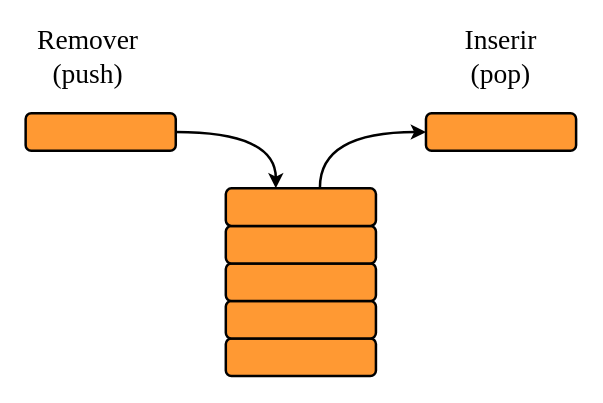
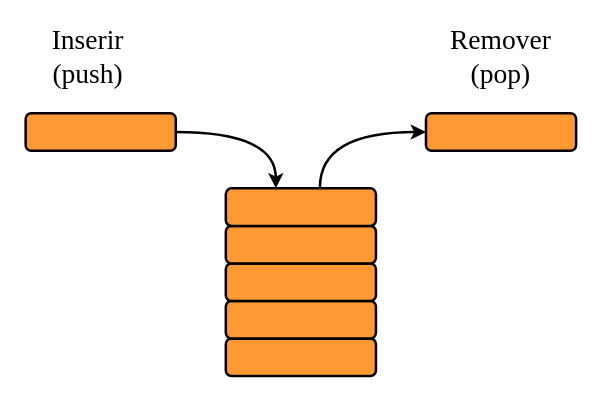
node "Remover(push)": label "Remover(push)" -> "Inserir(push)"
node "Inserir (pop)": label "Inserir (pop)" -> "Remover (pop)"
